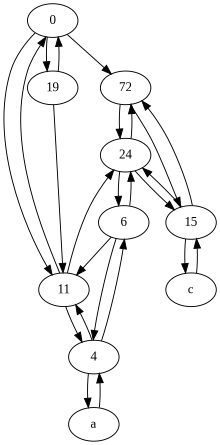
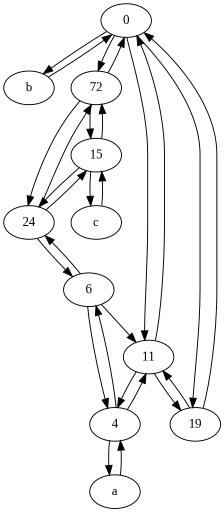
edge "72" -> "0": added
node "b": added
edge "11" -> "24": now "11" -> "19"
